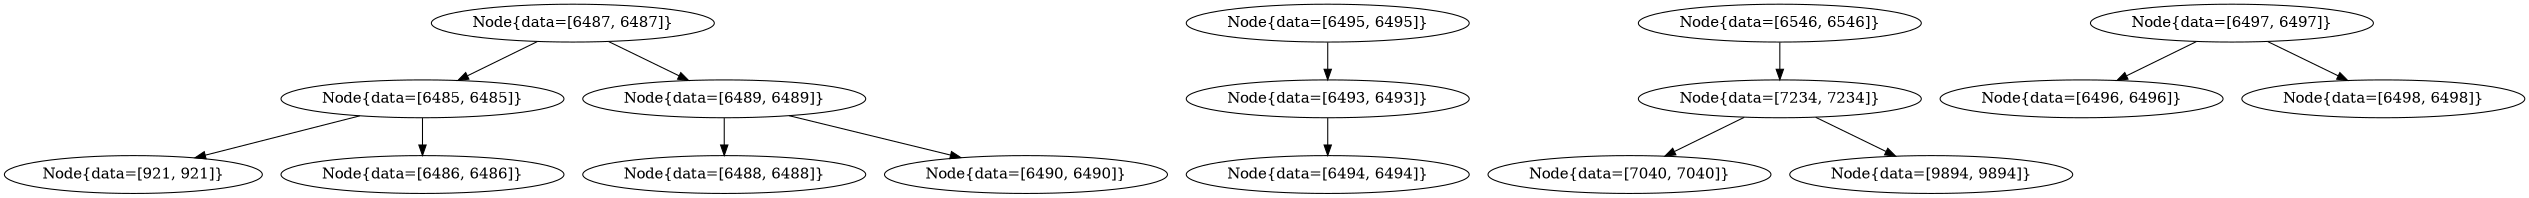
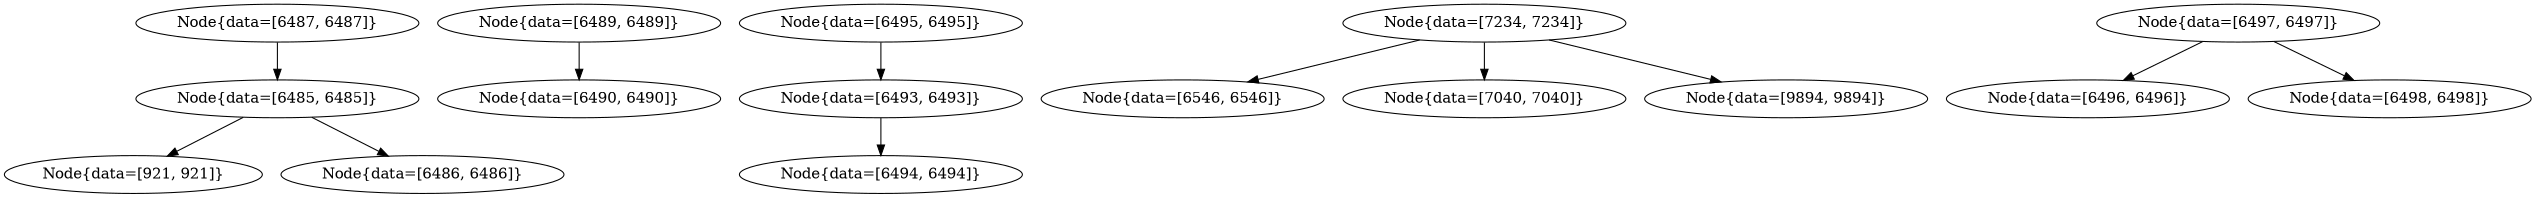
edge "Node{data=[6546, 6546]}" -> "Node{data=[7234, 7234]}": reversed
edge "Node{data=[6487, 6487]}" -> "Node{data=[6489, 6489]}": removed
node "Node{data=[6488, 6488]}": removed
